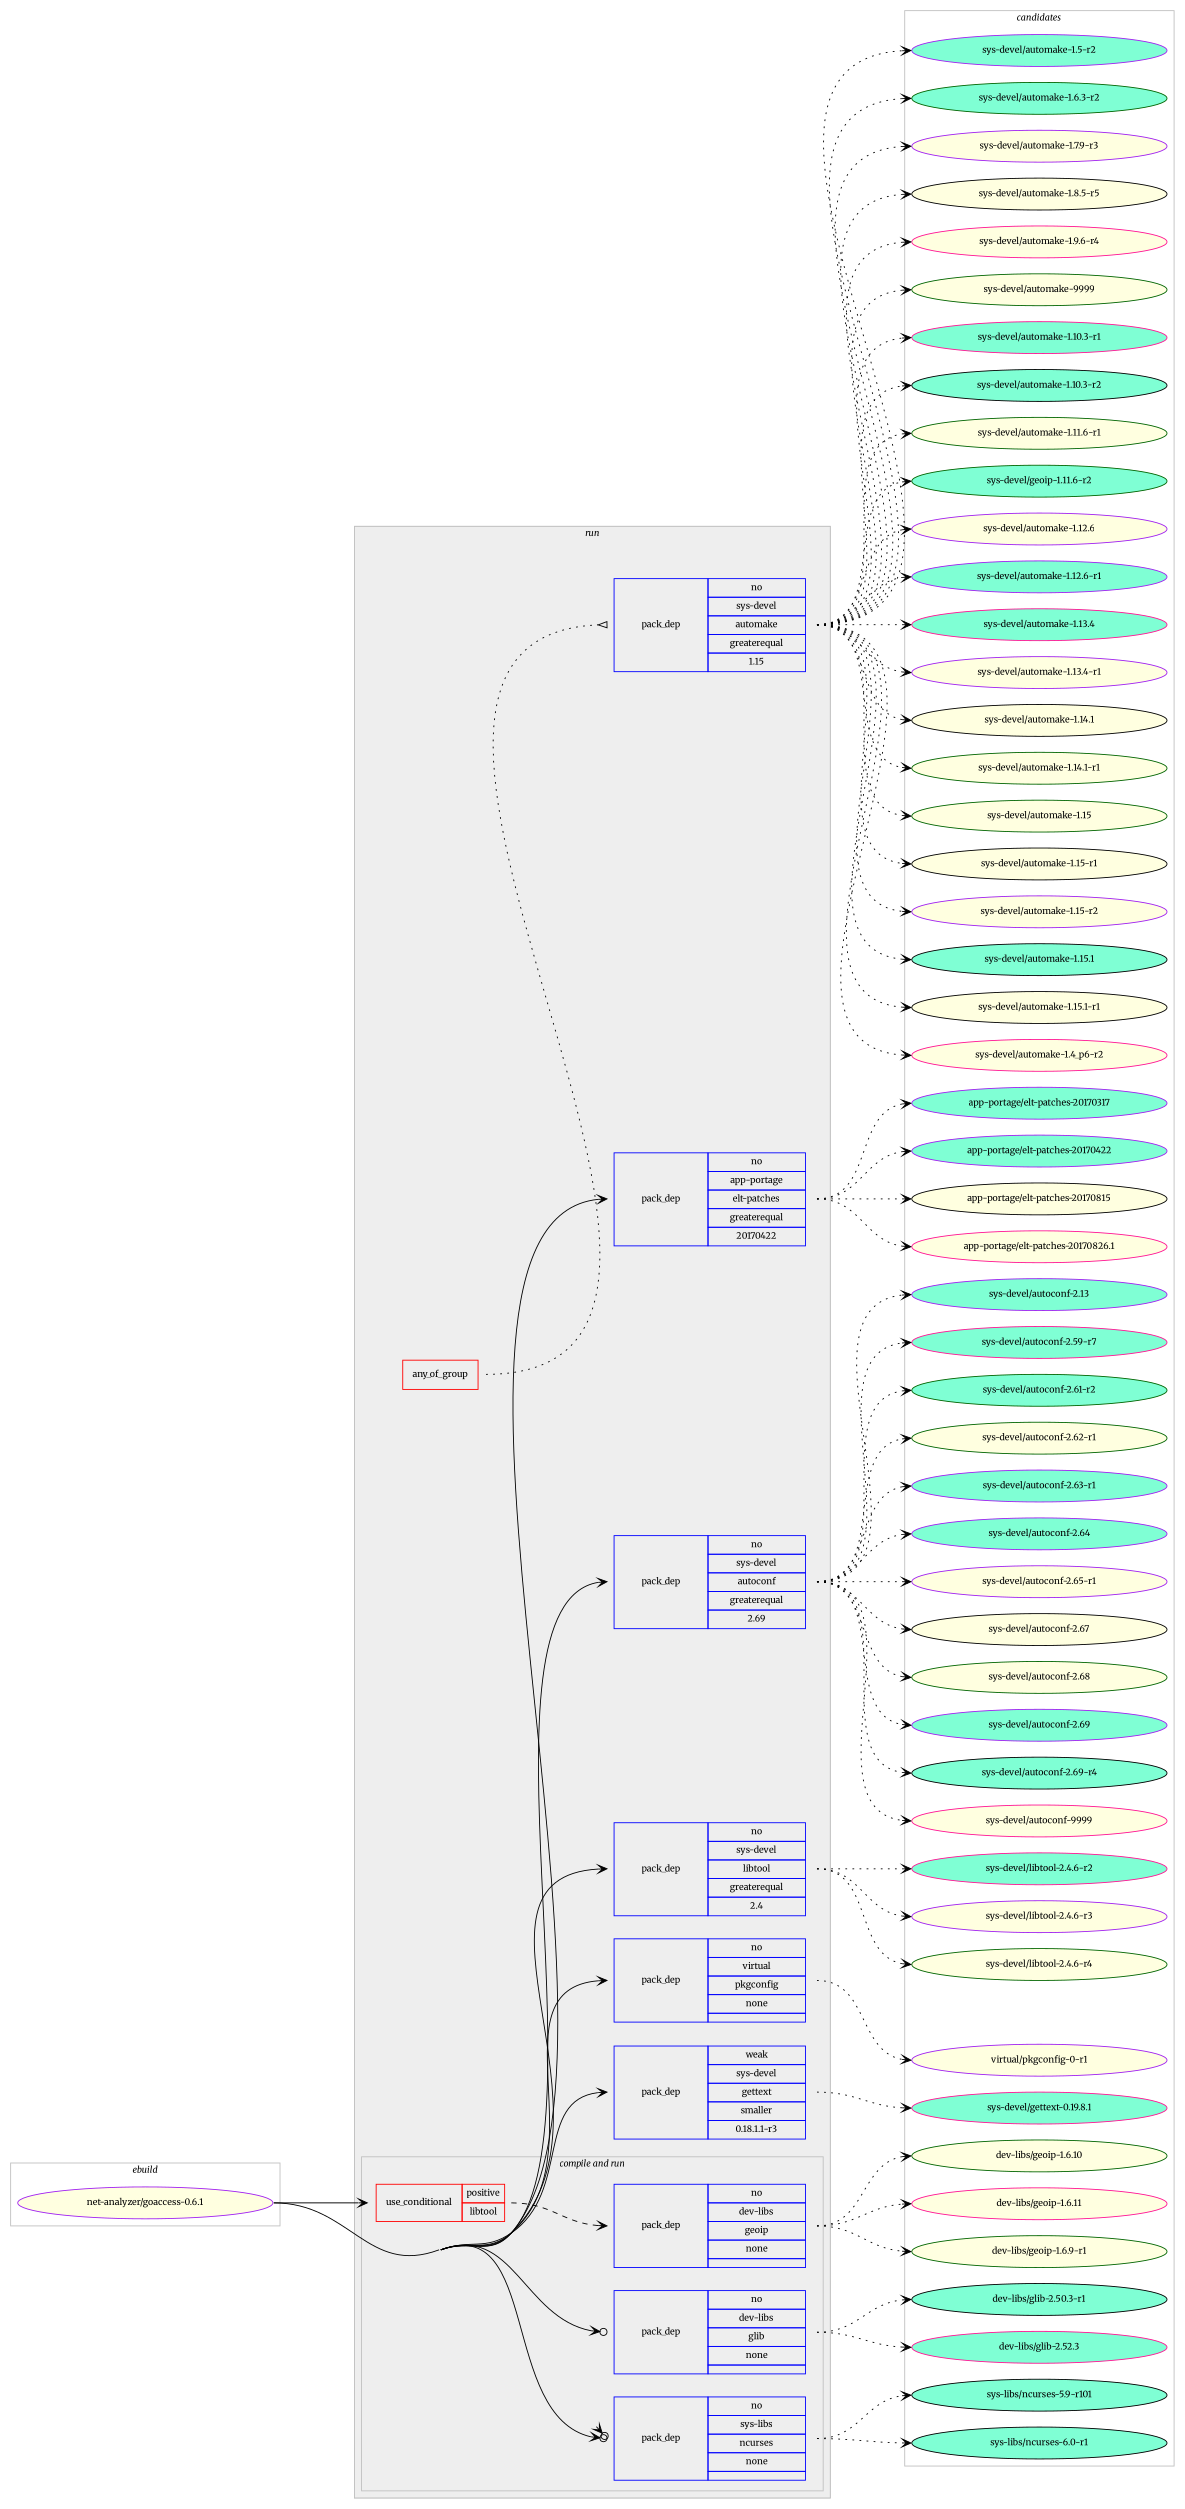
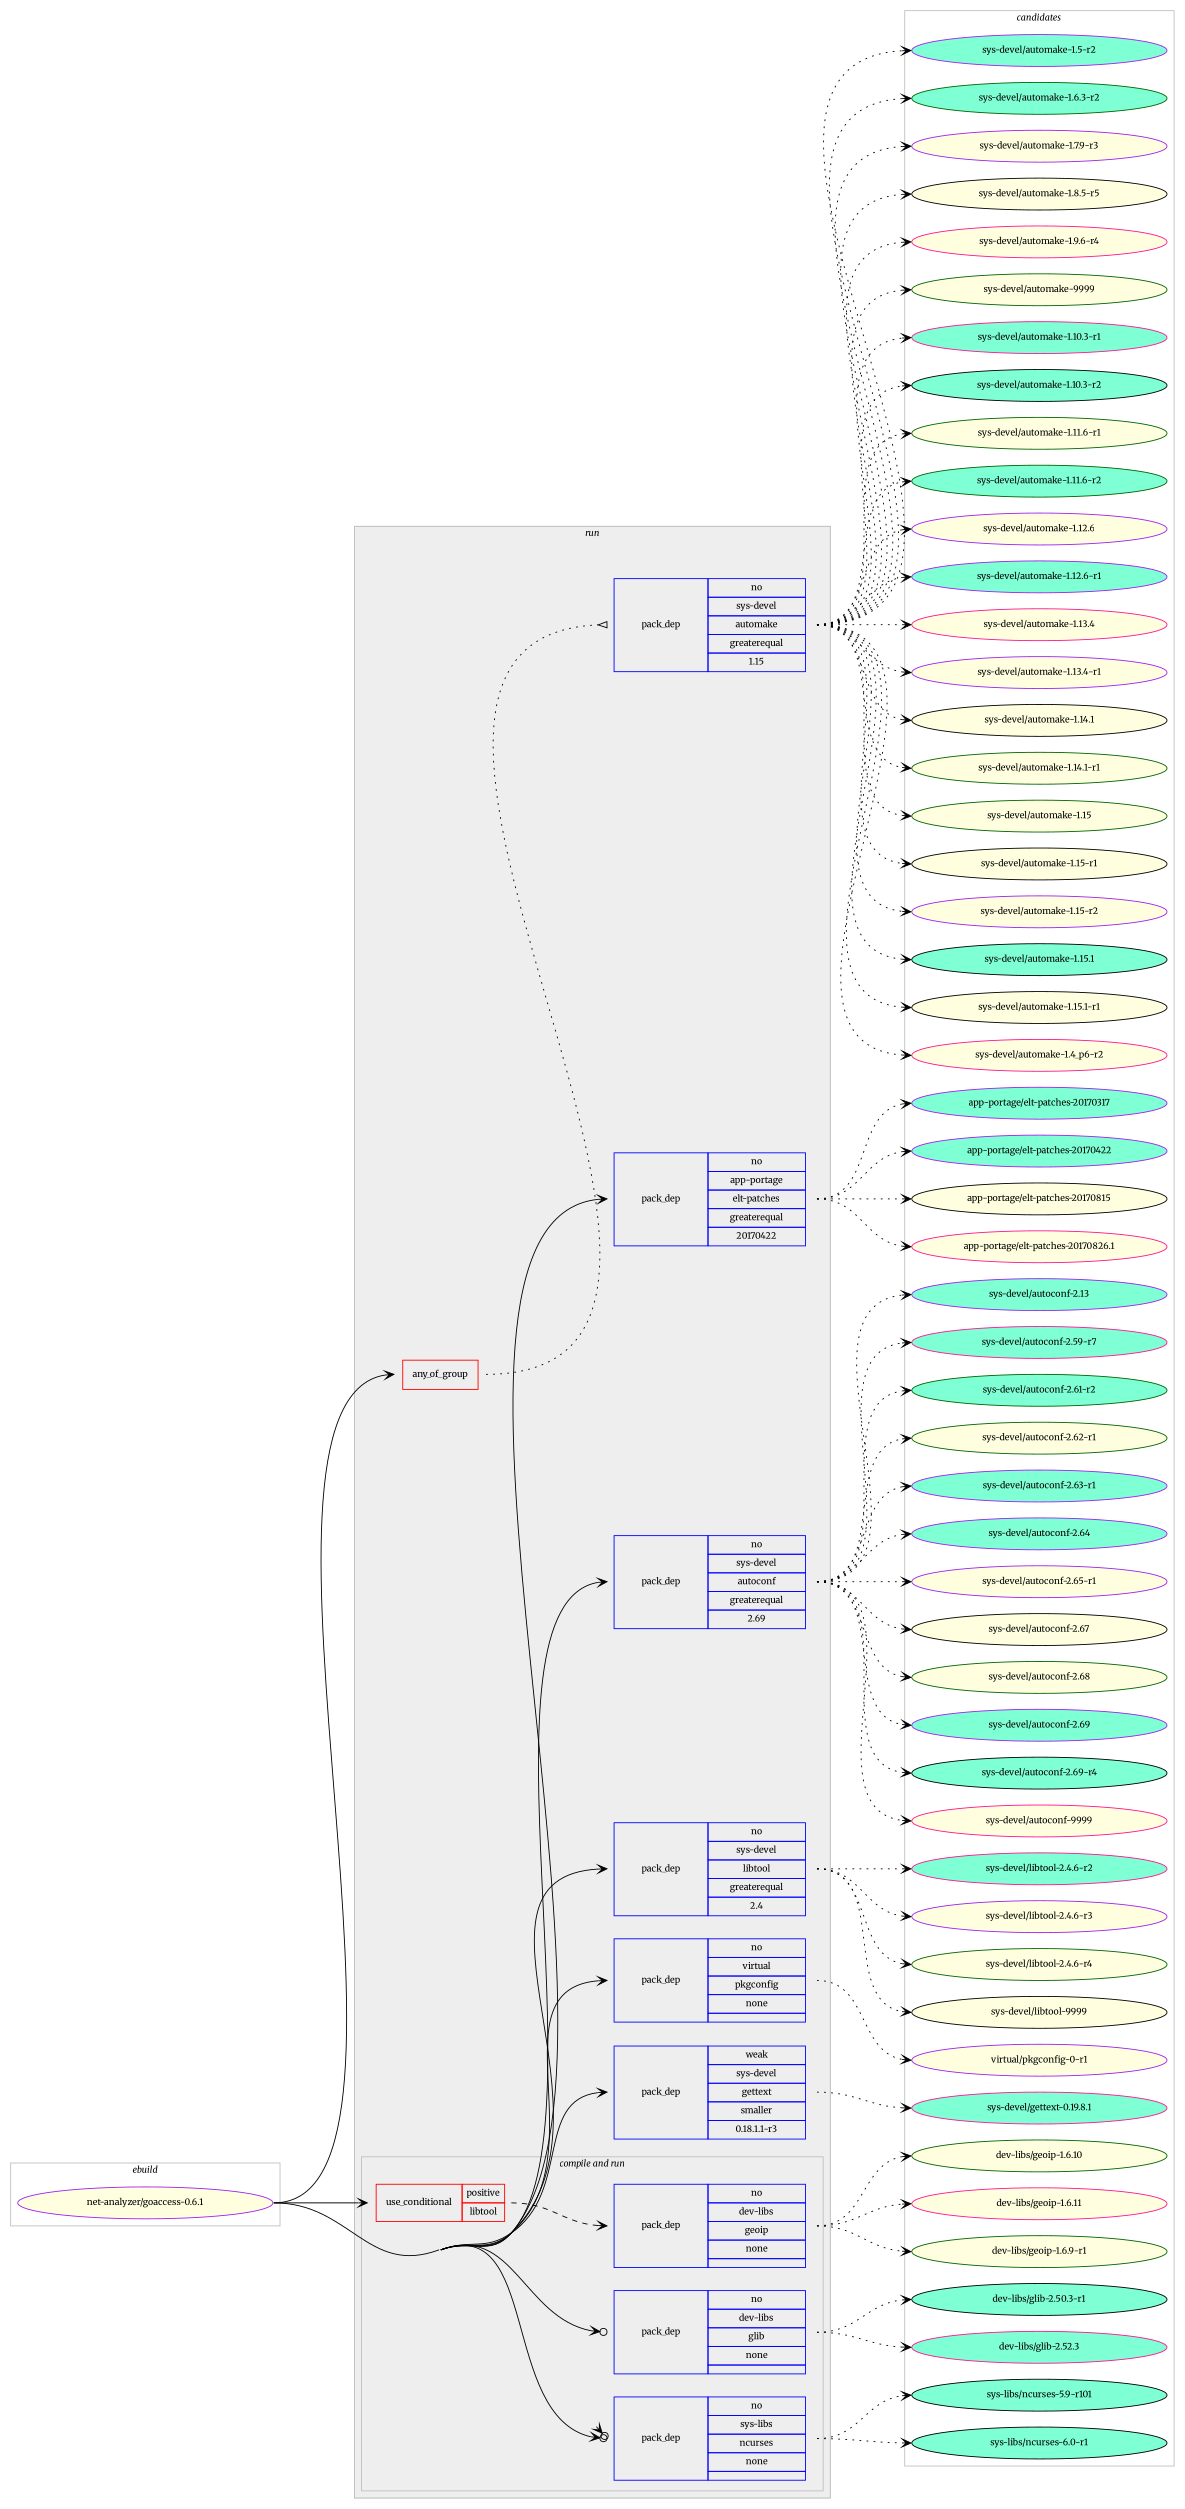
node "sys-devel/geoip-1.11.6-r2": label "sys-devel/geoip-1.11.6-r2" -> "sys-devel/automake-1.11.6-r2"
node "sys-devel/automake-1.13.4": fillcolor aquamarine -> lightyellow
edge "net-analyzer/goaccess-0.6.1" -> "any_of_group": added
node "sys-devel/libtool-9999": added
